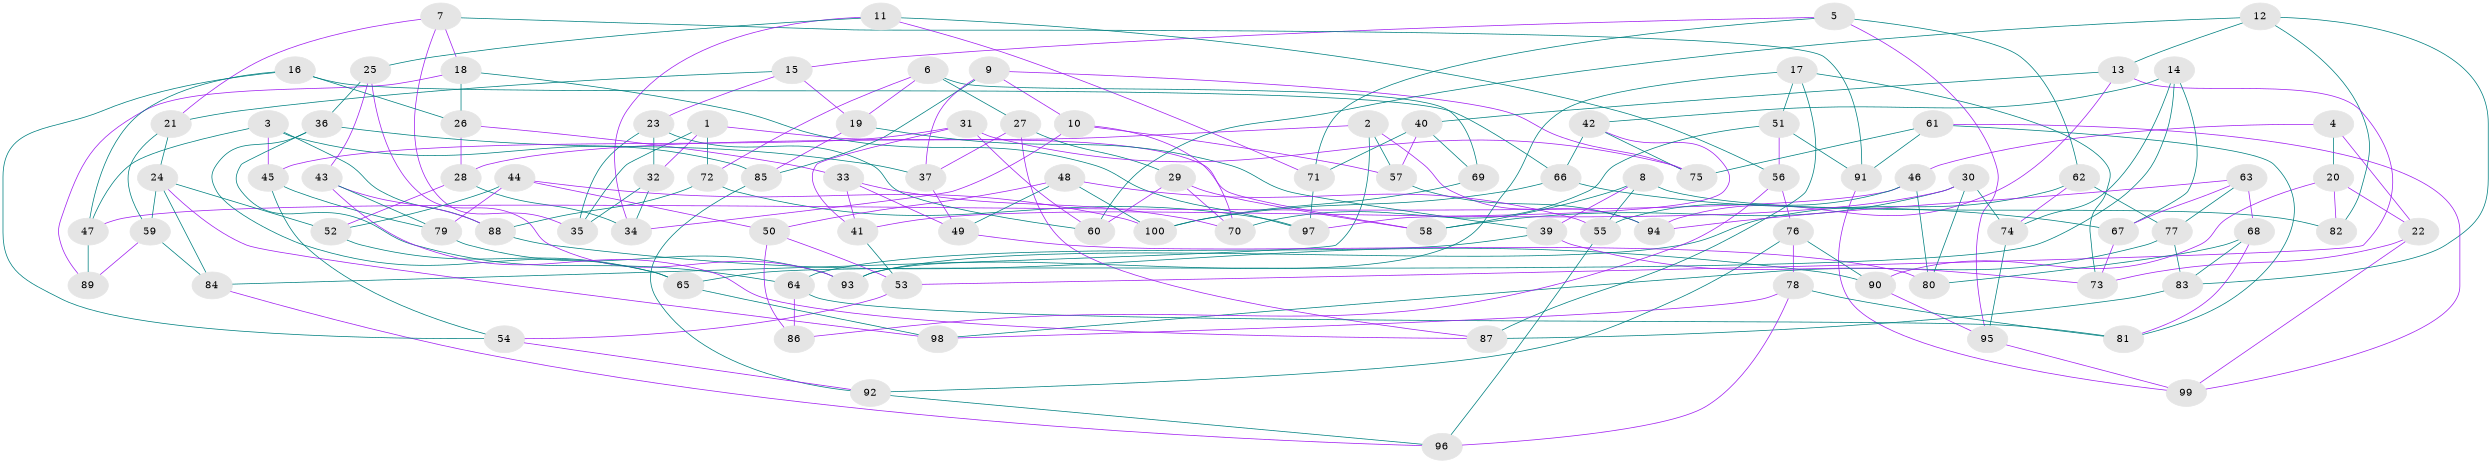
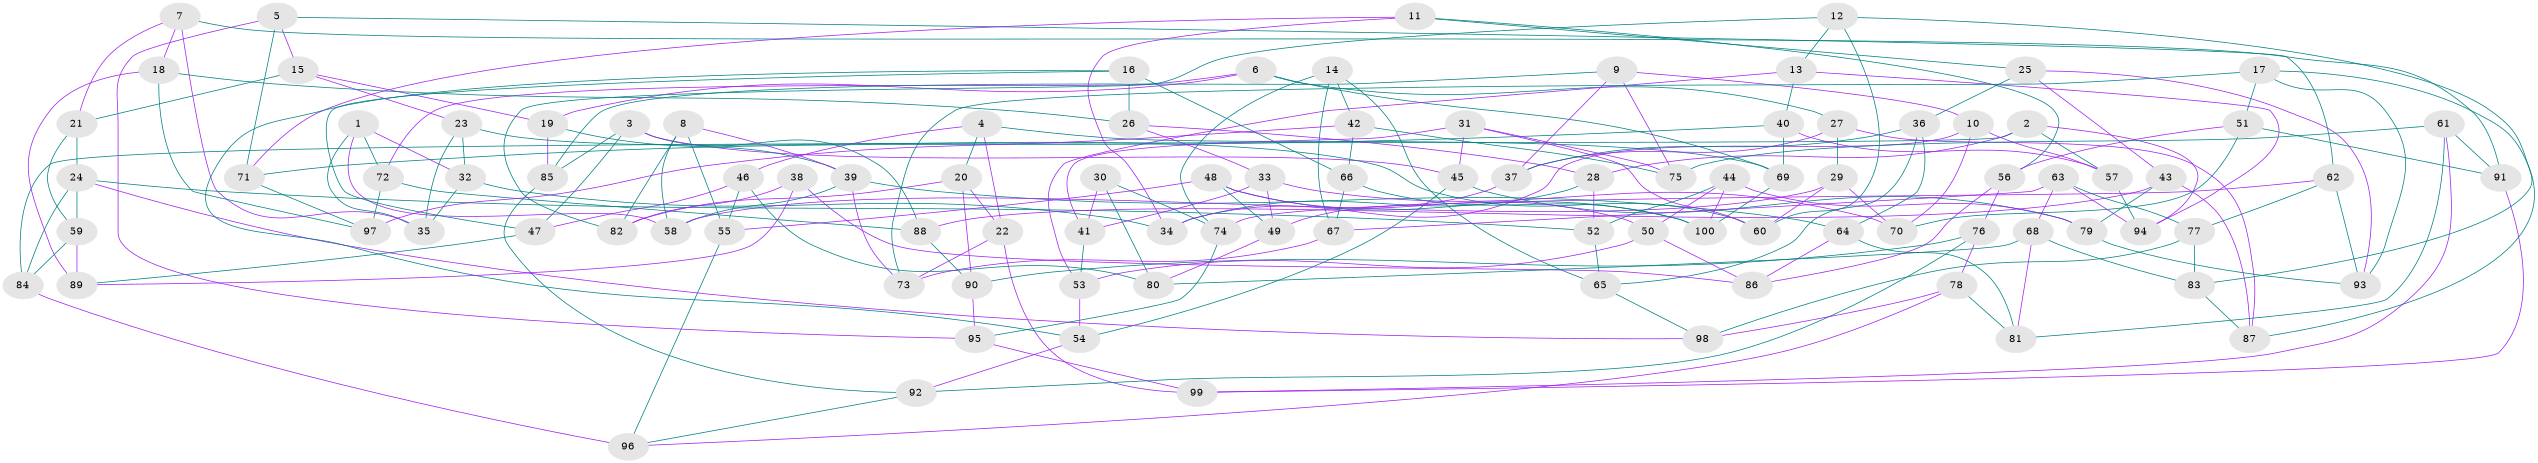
edge "4" -- "69": added
node "38": added
edge "30" -- "58": now "39" -- "58"
